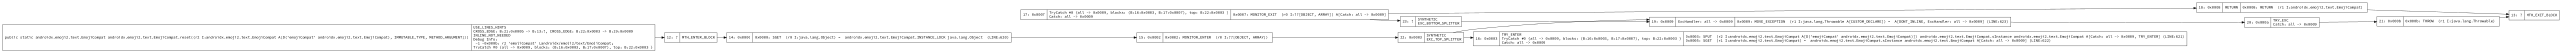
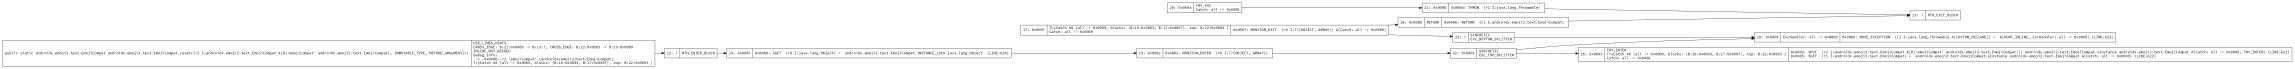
edge "19: 0x0009" -> "20: 0x000a": removed
